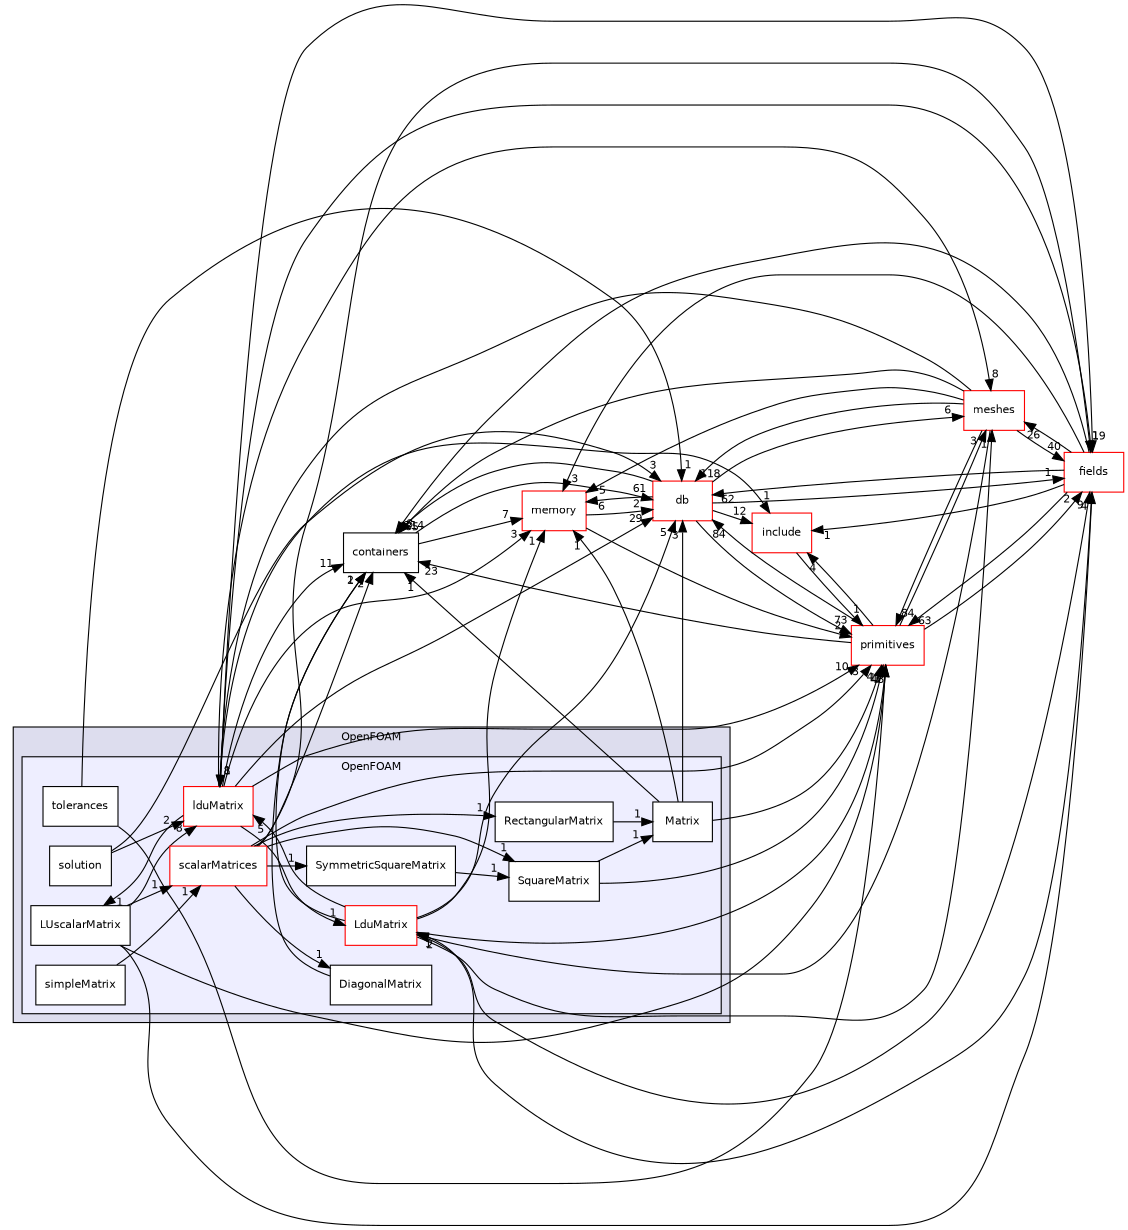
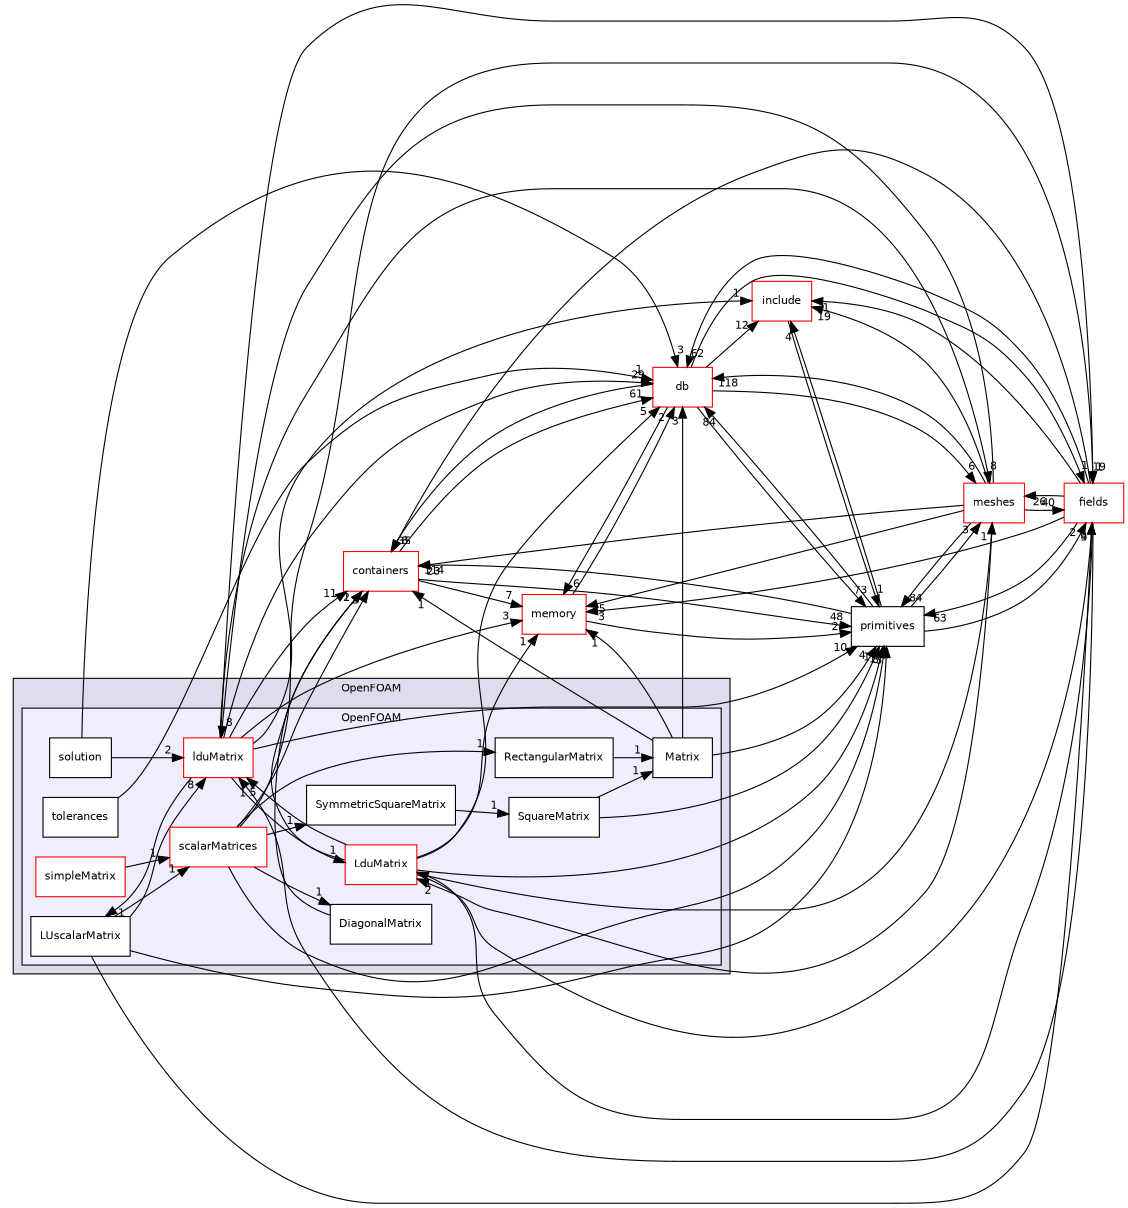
edge "meshes" -> "include": added
node "containers": color black -> red
node "primitives": color red -> black
edge "scalarMatrices" -> "SquareMatrix": removed
node "simpleMatrix": color black -> red
edge "tolerances" -> "primitives": now "containers" -> "primitives"
